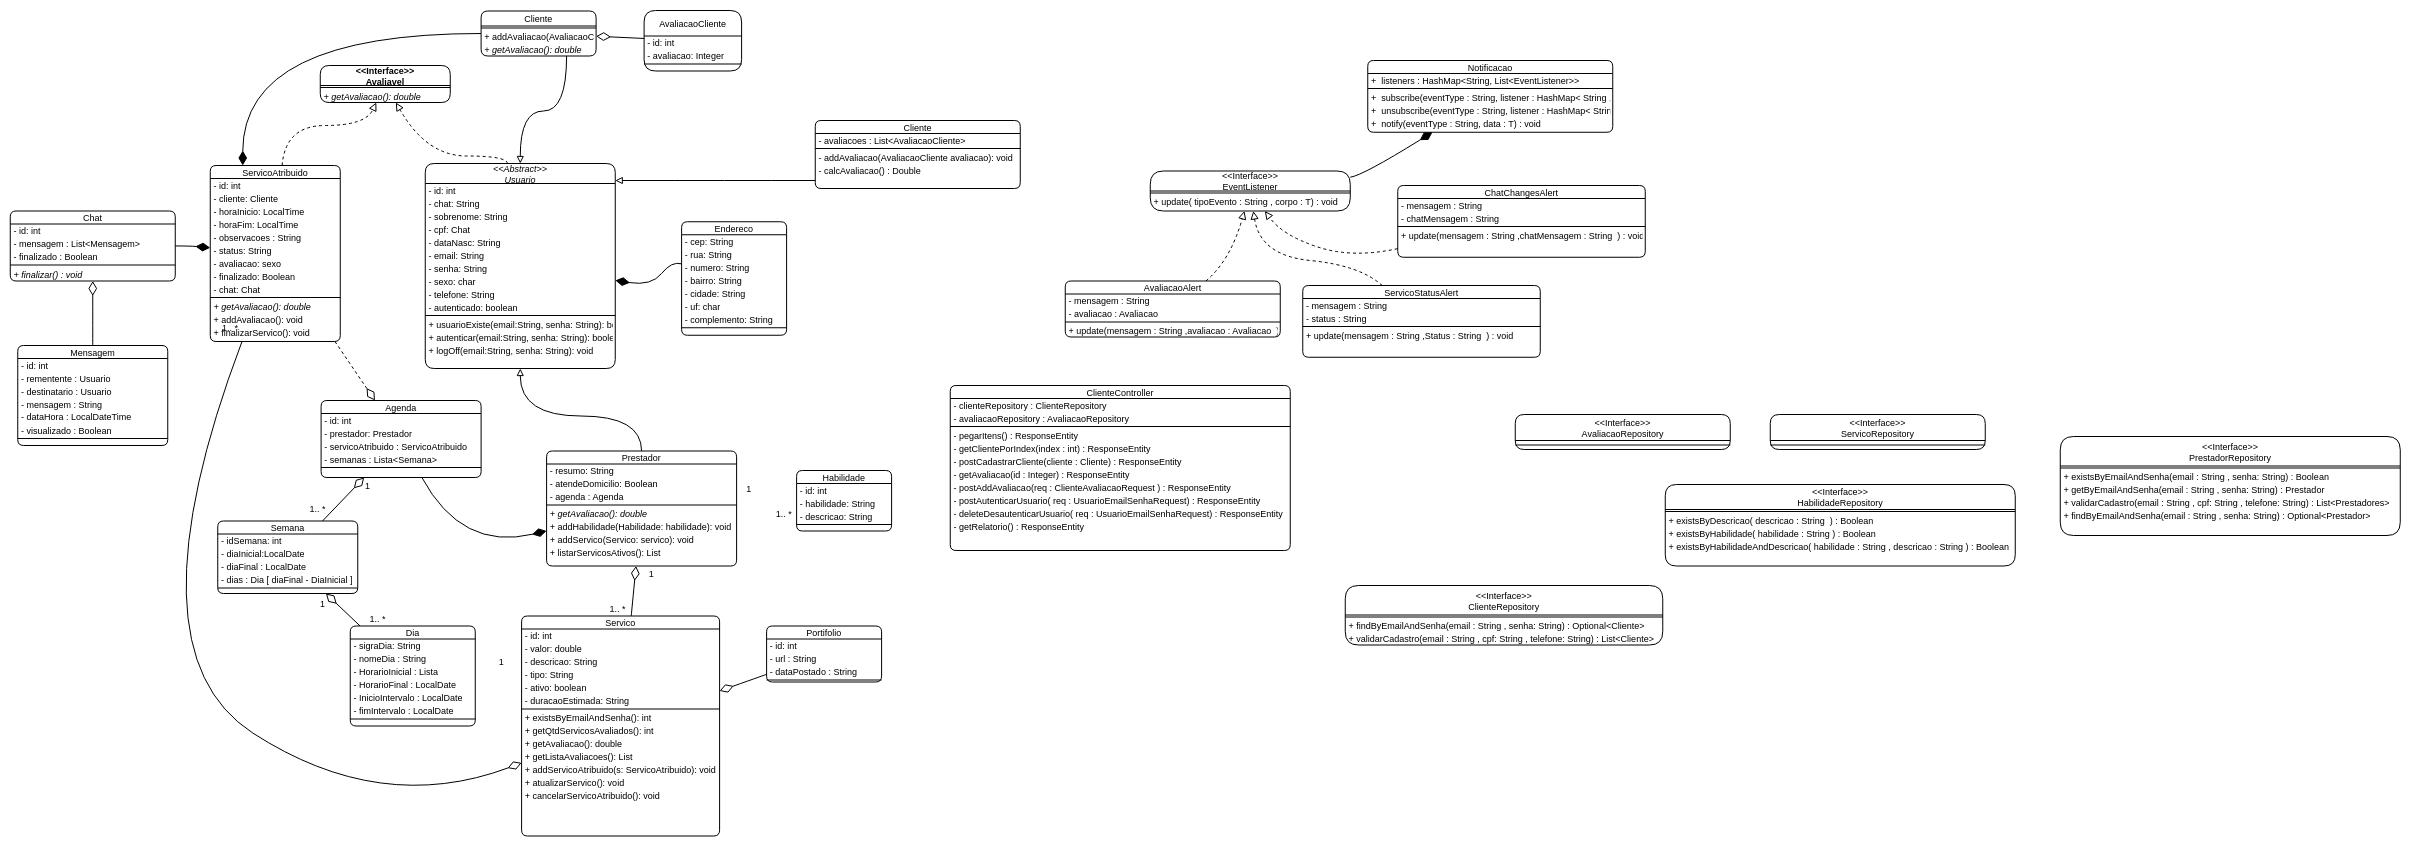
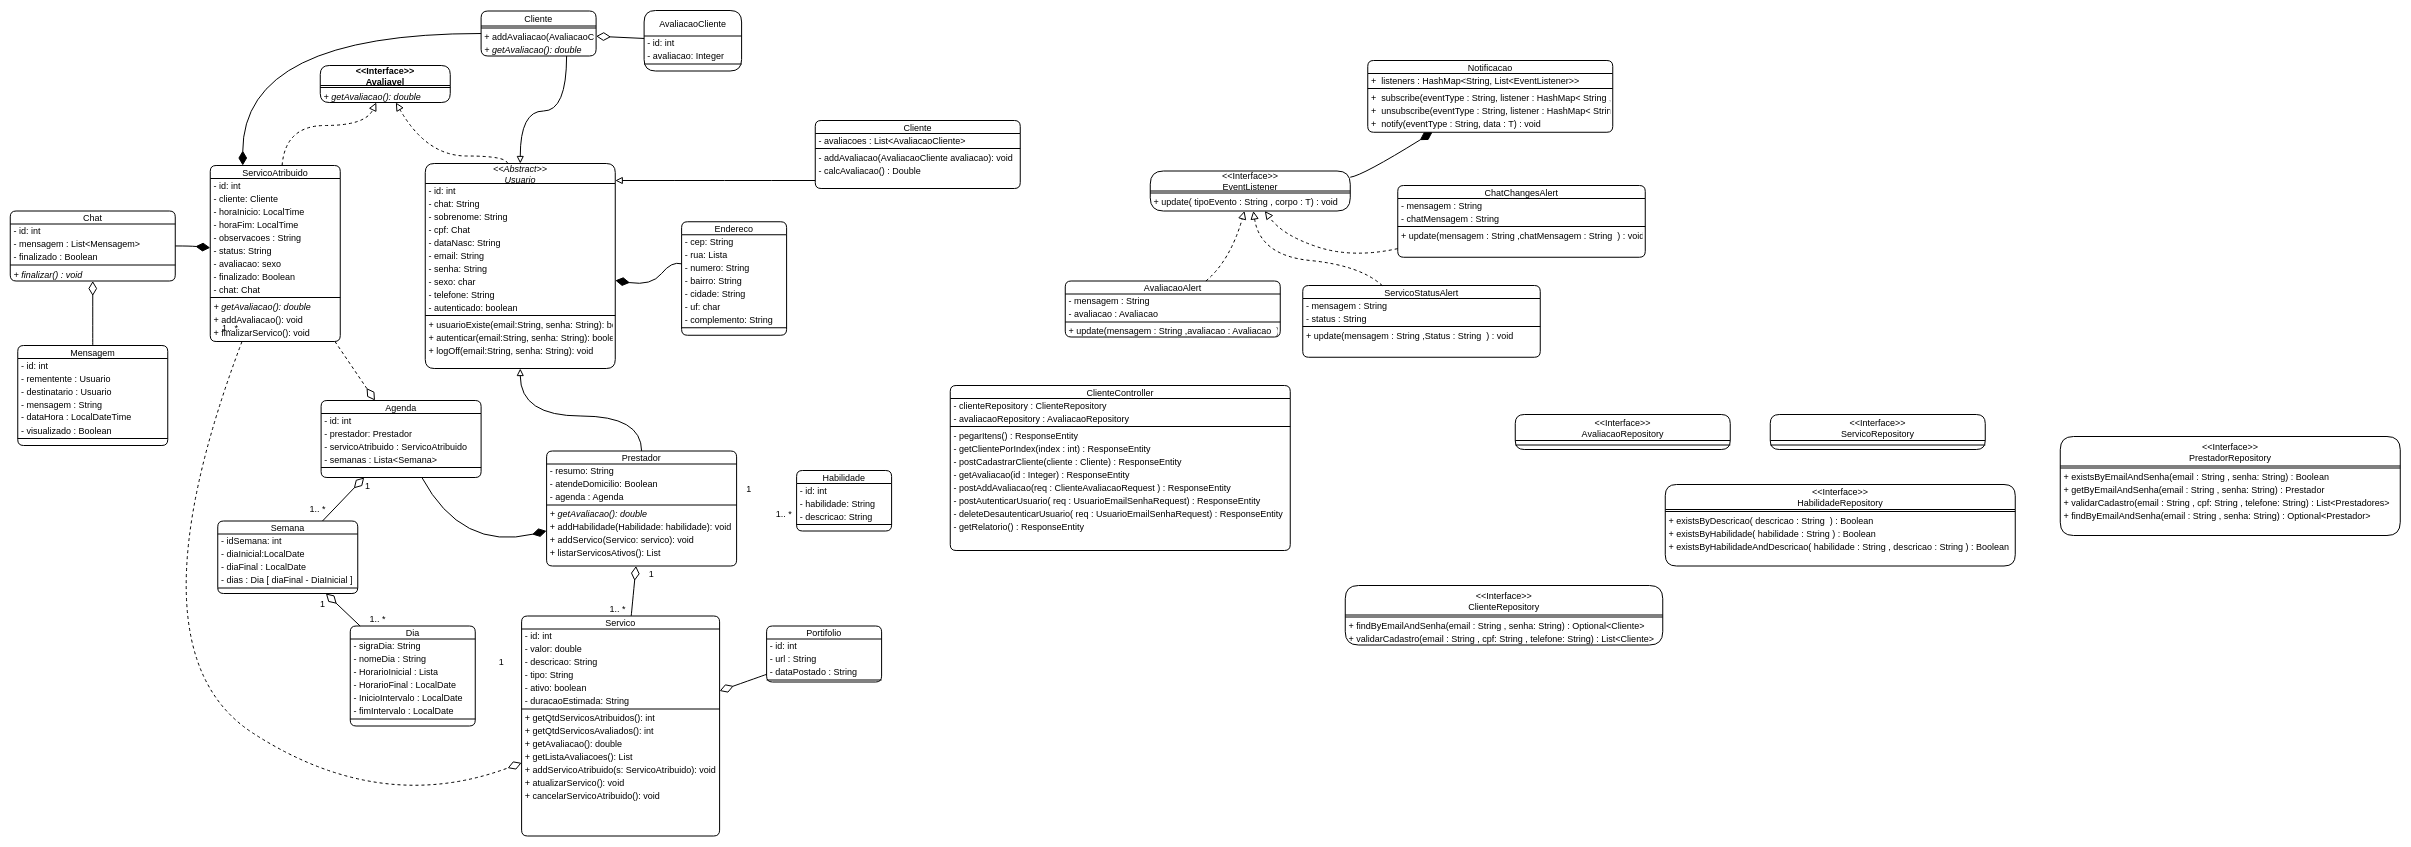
node "- rua: String": label "- rua: String" -> "- rua: Lista"
edge "ServicoAtribuido" -> "Servico": style solid -> dashed
node "+ existsByEmailAndSenha(): int": label "+ existsByEmailAndSenha(): int" -> "+ getQtdServicosAtribuidos(): int"
